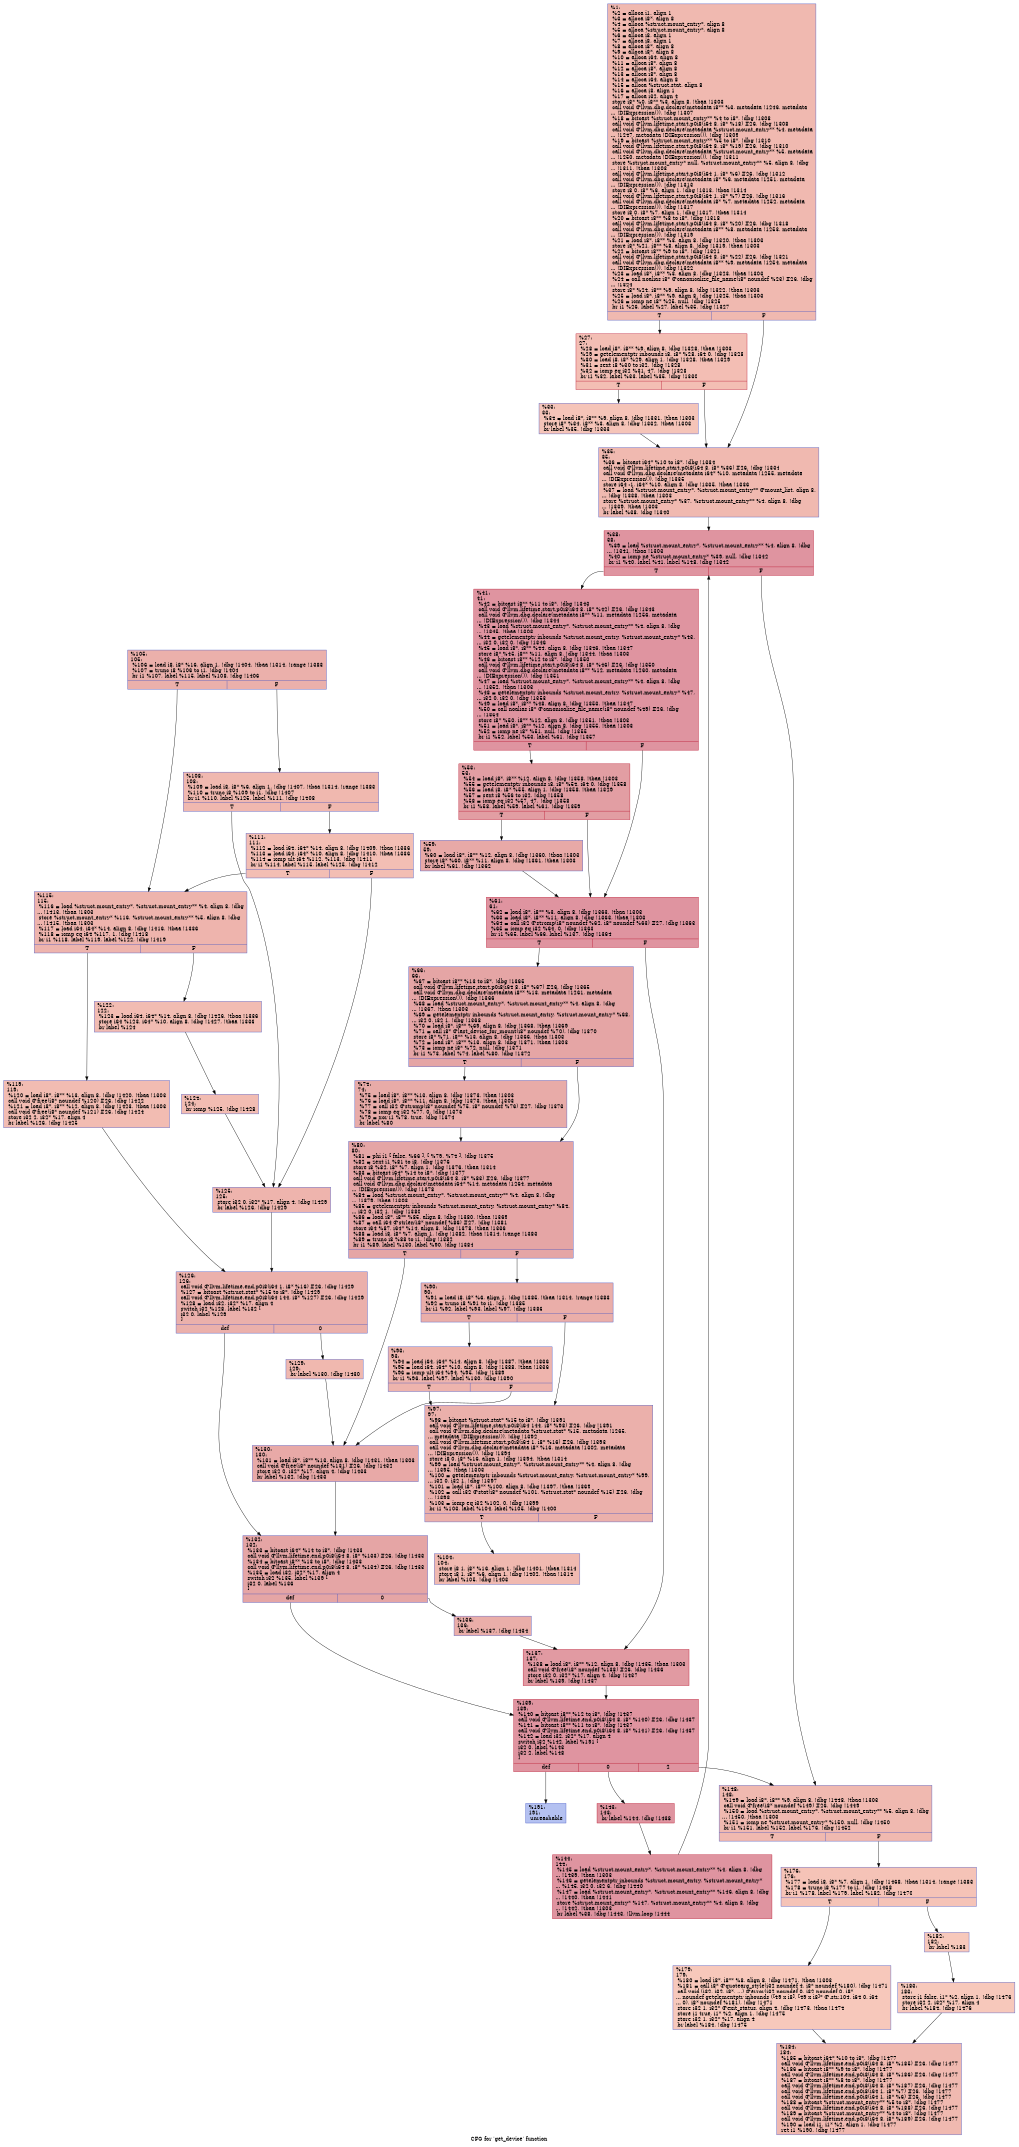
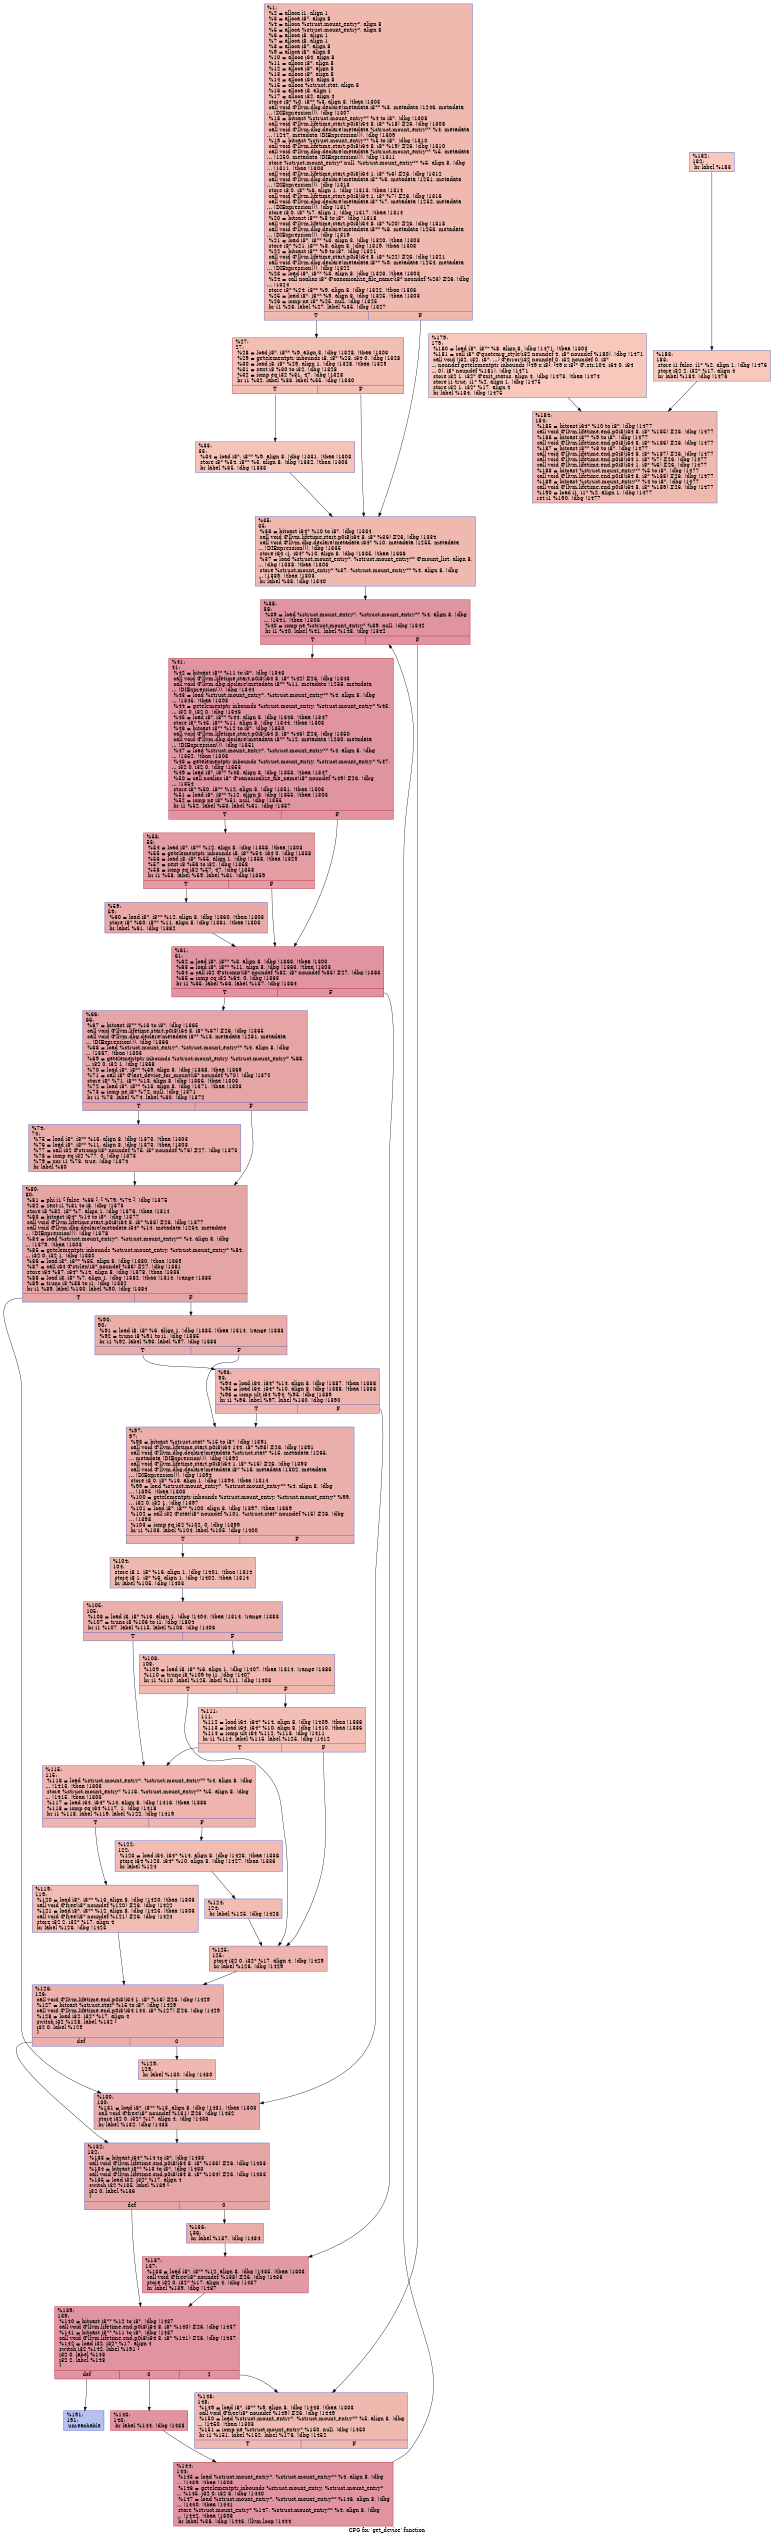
node "%105:": text "%107 = trunc i8 %106 to i1, !dbg !1404" -> "%107 = trunc i8 %106 to i1, !dbg !1804"
node "%124:": text "br icmp %125, !dbg !1428" -> "br label %125, !dbg !1428"
edge "%104:" -> "%105:": added
node "%176:": removed
